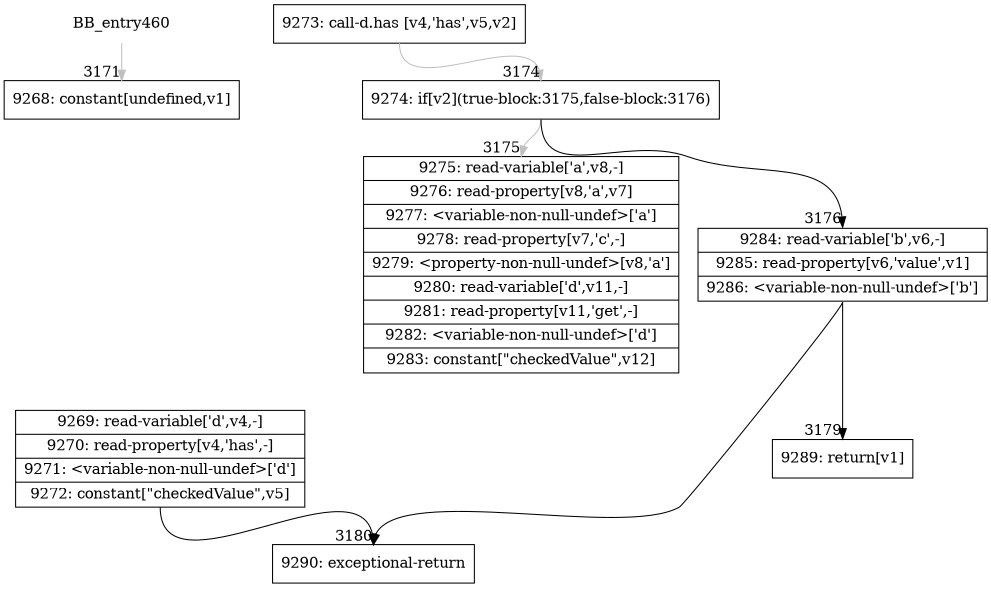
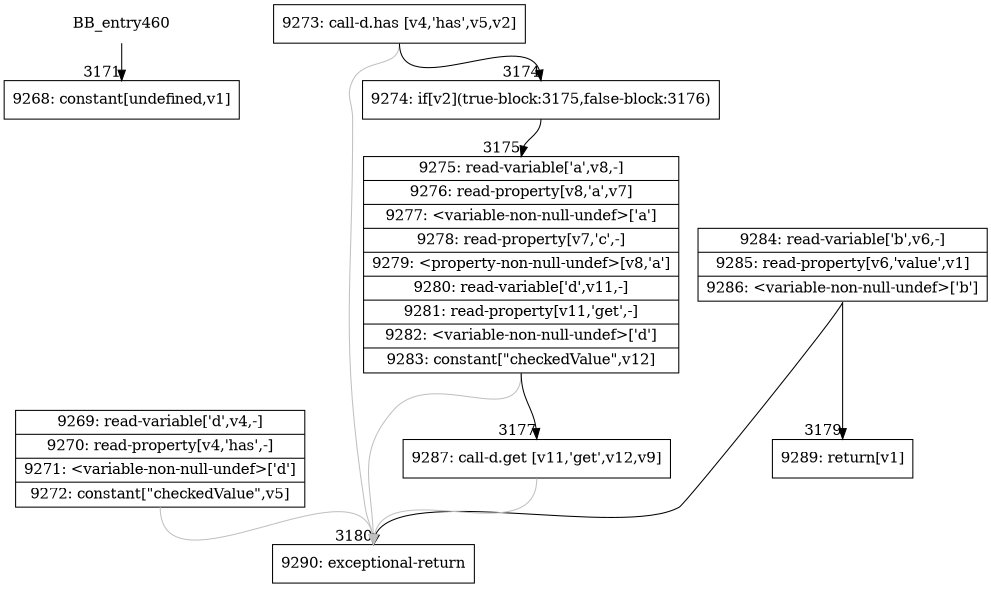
edge "BB_entry460" -> "9268: constant[undefined,v1]": color gray -> black
edge "9273: call-d.has [v4,'has',v5,v2]" -> "9274: if[v2](true-block:3175,false-block:3176)": color gray -> black
edge "9274: if[v2](true-block:3175,false-block:3176)" -> "9275: read-variable['a',v8,-]": color gray -> black
edge "9274: if[v2](true-block:3175,false-block:3176)" -> "9284: read-variable['b',v6,-]": removed
edge "9273: call-d.has [v4,'has',v5,v2]" -> "9290: exceptional-return": added
edge "9275: read-variable['a',v8,-]" -> "9290: exceptional-return": added
node "9287: call-d.get [v11,'get',v12,v9]": added
edge "9269: read-variable['d',v4,-]" -> "9290: exceptional-return": color black -> gray
